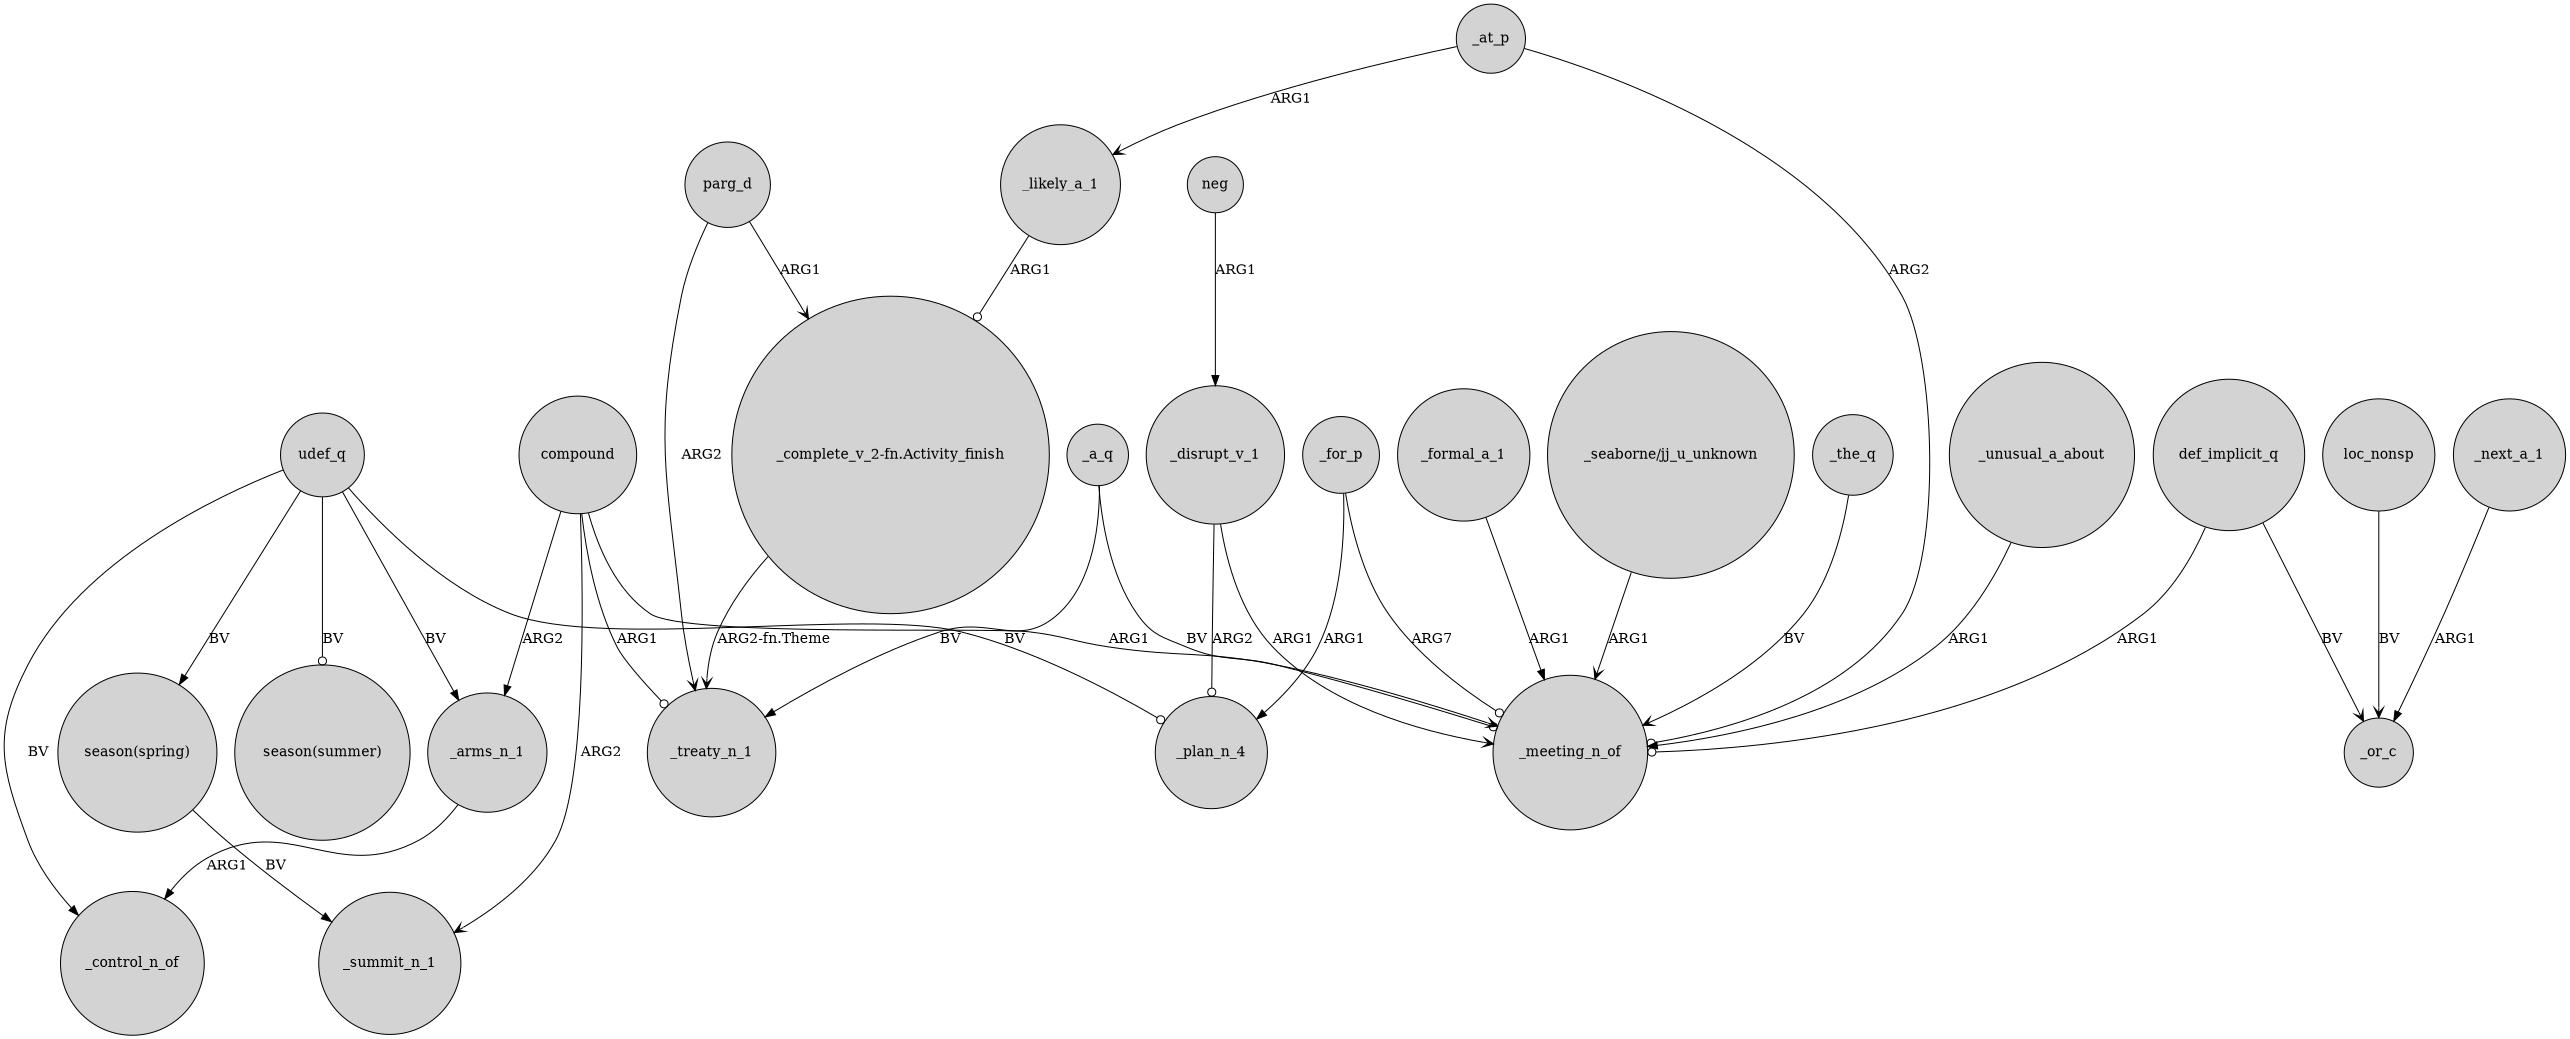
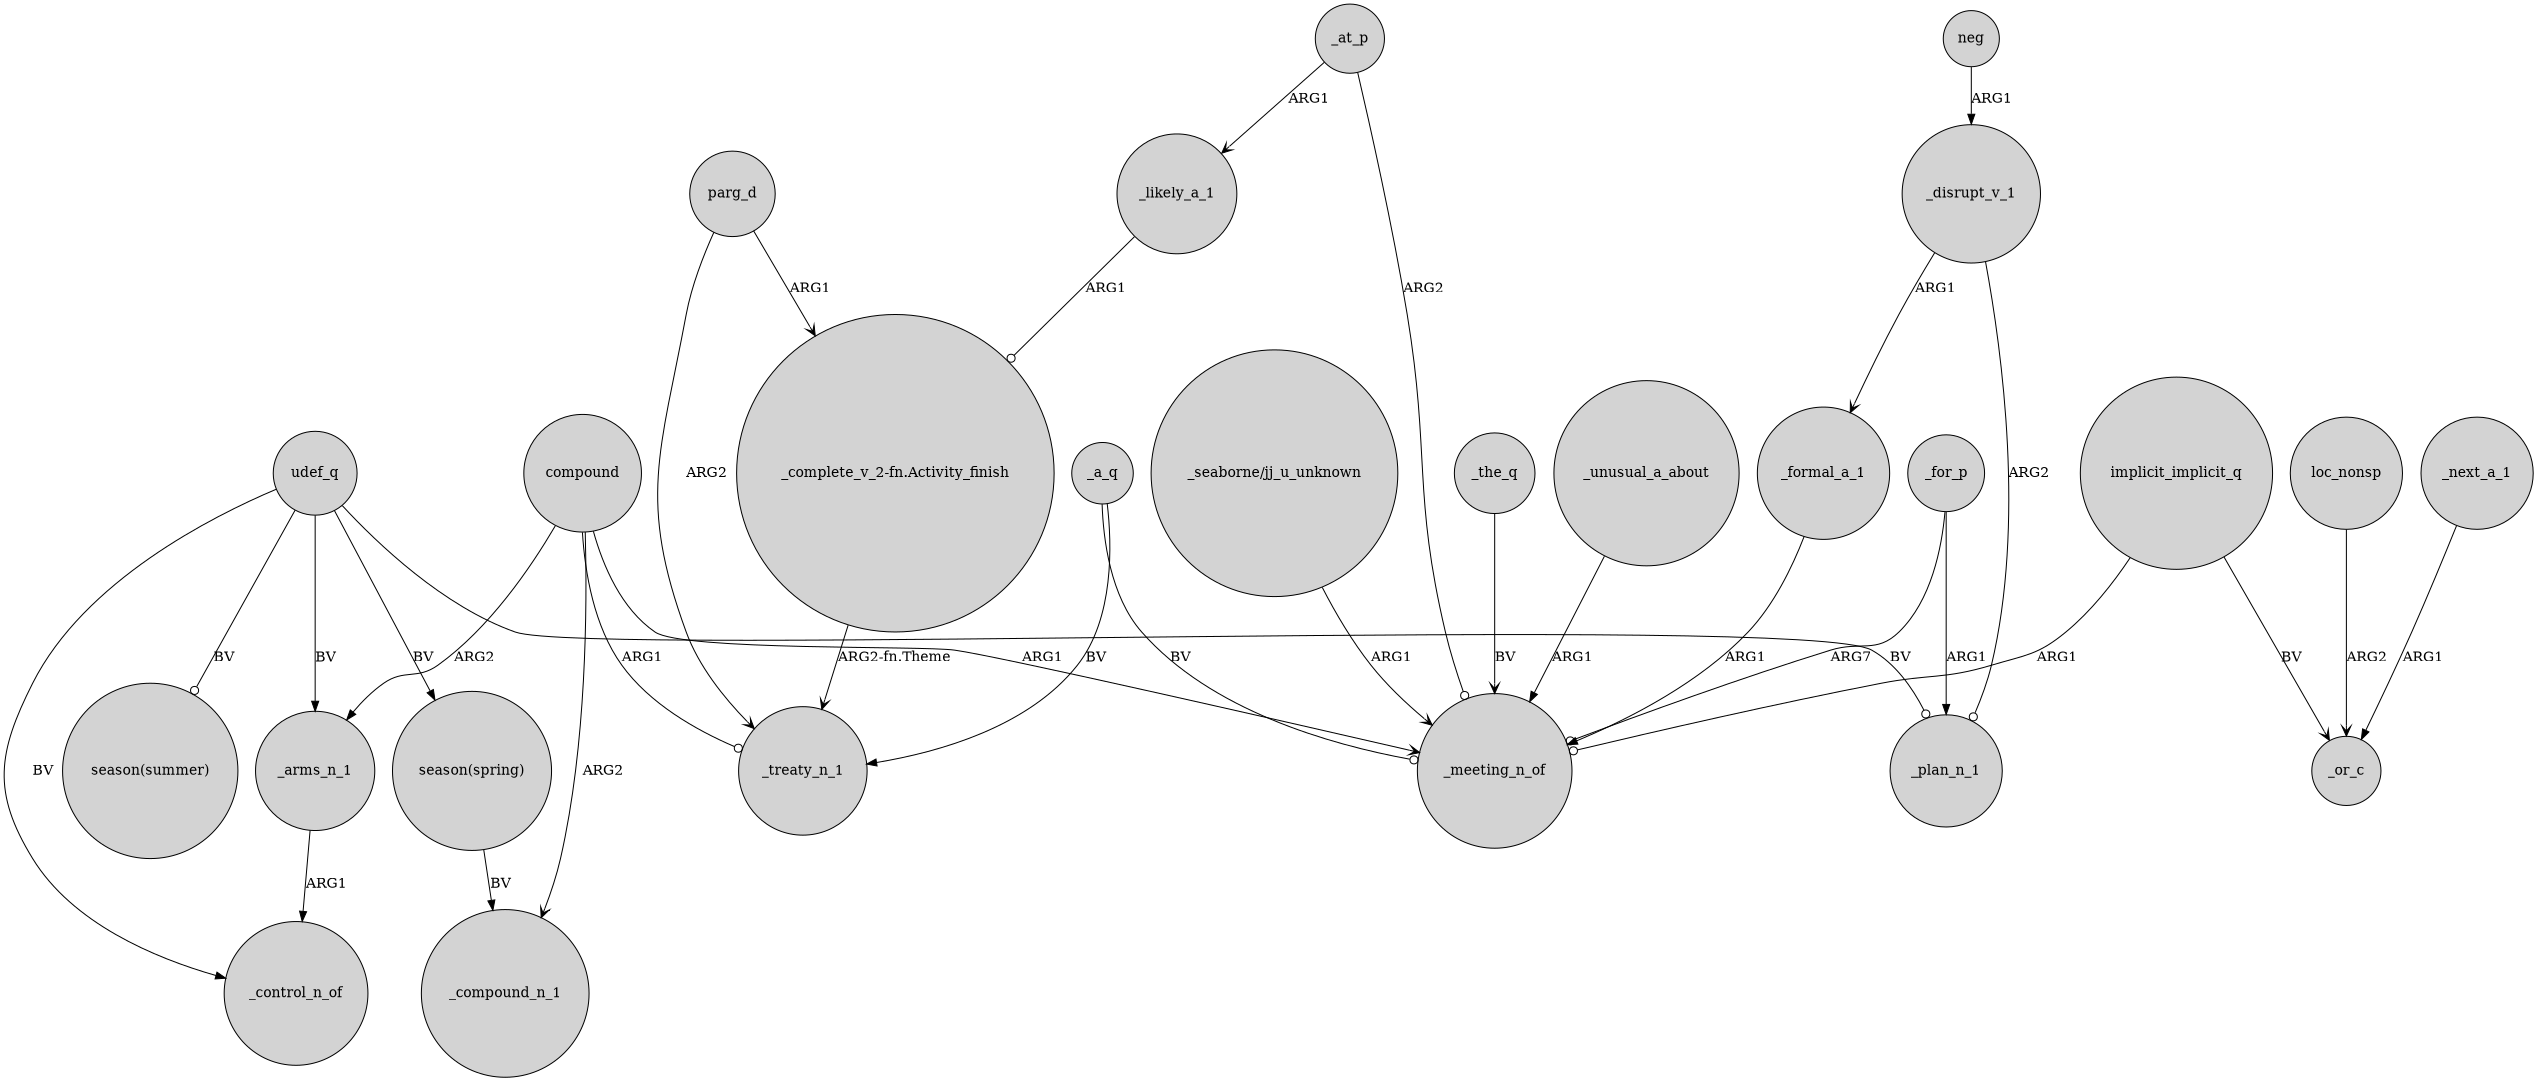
node "def_implicit_q": label "def_implicit_q" -> "implicit_implicit_q"
edge "loc_nonsp" -> "_or_c": label "BV" -> "ARG2"
edge "_disrupt_v_1" -> "_meeting_n_of": now "_disrupt_v_1" -> "_formal_a_1"
node "_plan_n_4": label "_plan_n_4" -> "_plan_n_1"
node "_summit_n_1": label "_summit_n_1" -> "_compound_n_1"
